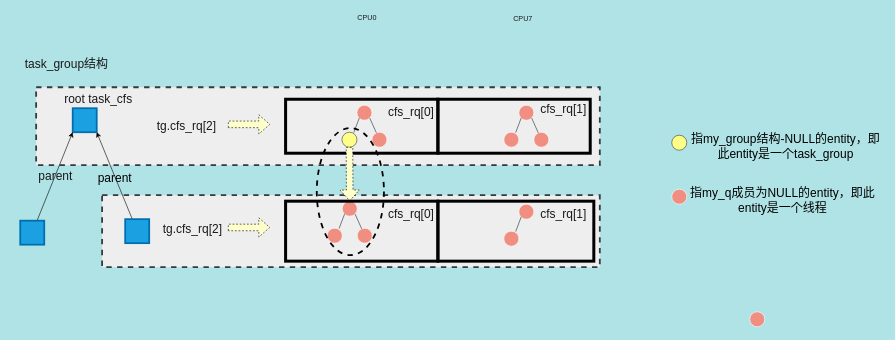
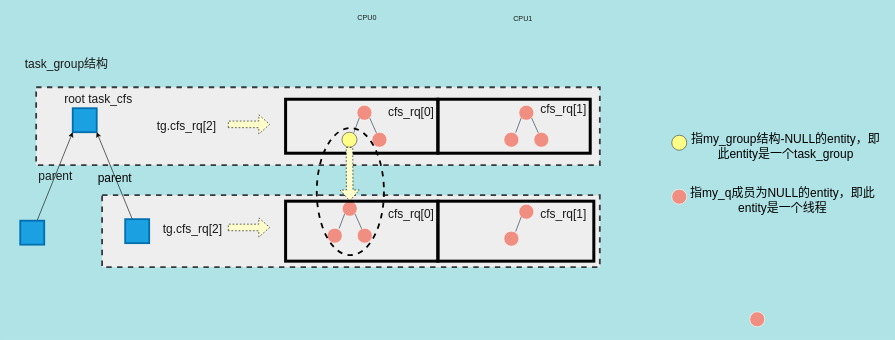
node "CPU7": label "CPU7" -> "CPU1"
